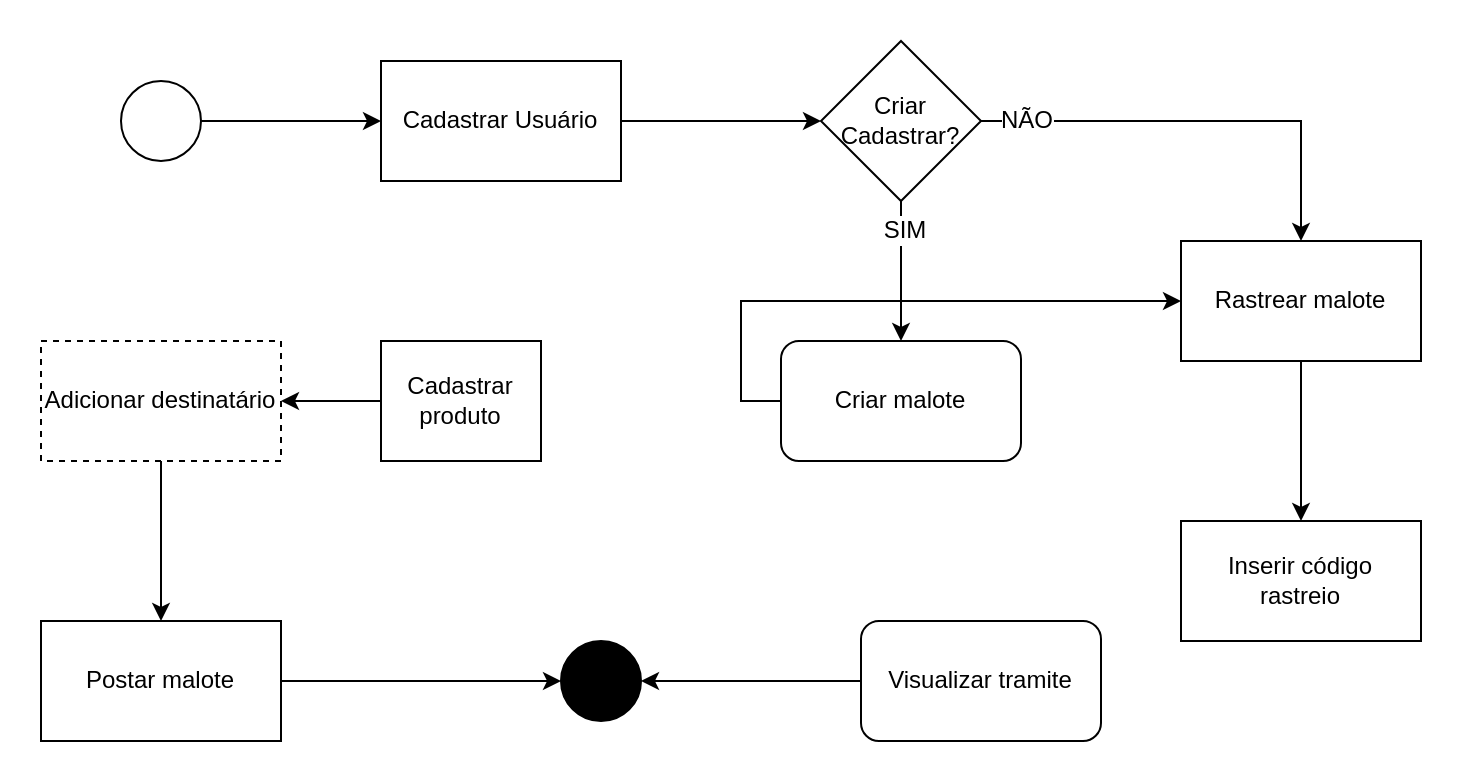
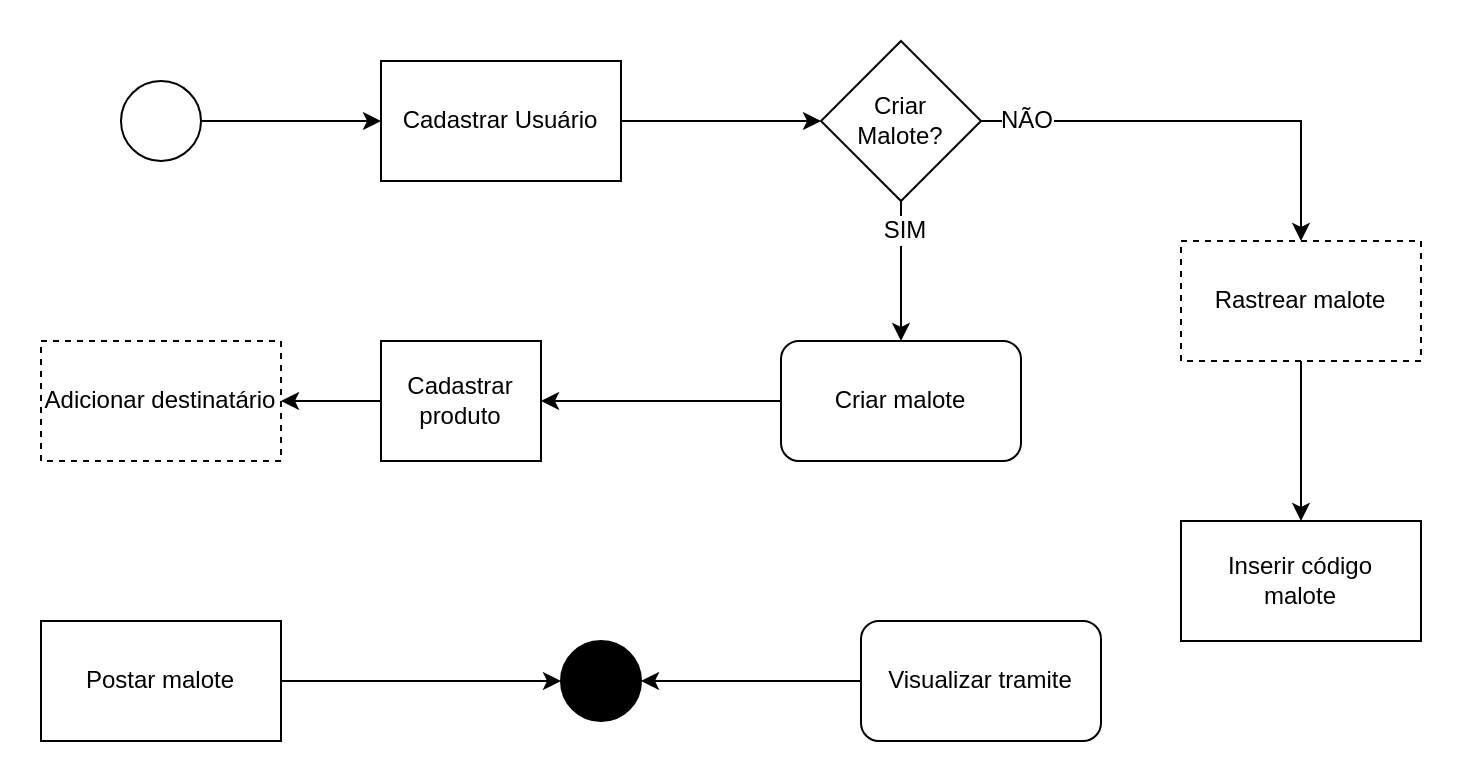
node "Criar Cadastrar?": label "Criar Cadastrar?" -> "Criar Malote?"
edge "Criar malote" -> "Rastrear malote": now "Criar malote" -> "Cadastrar produto"
node "Rastrear malote": style solid -> dashed
edge "Adicionar destinatário" -> "Postar malote": removed
node "Inserir código rastreio": label "Inserir código rastreio" -> "Inserir código malote"
